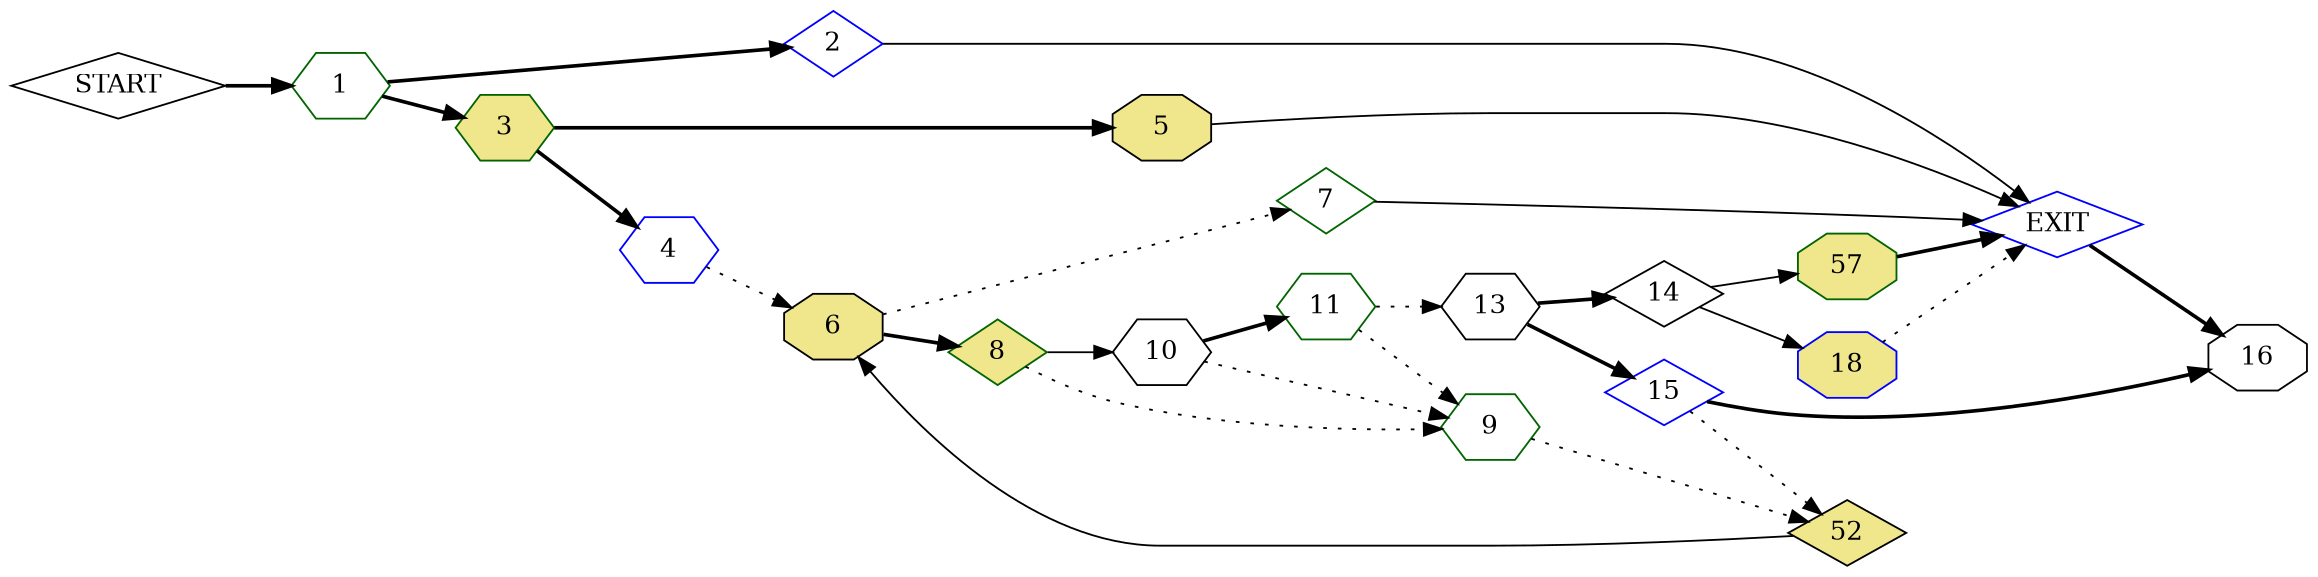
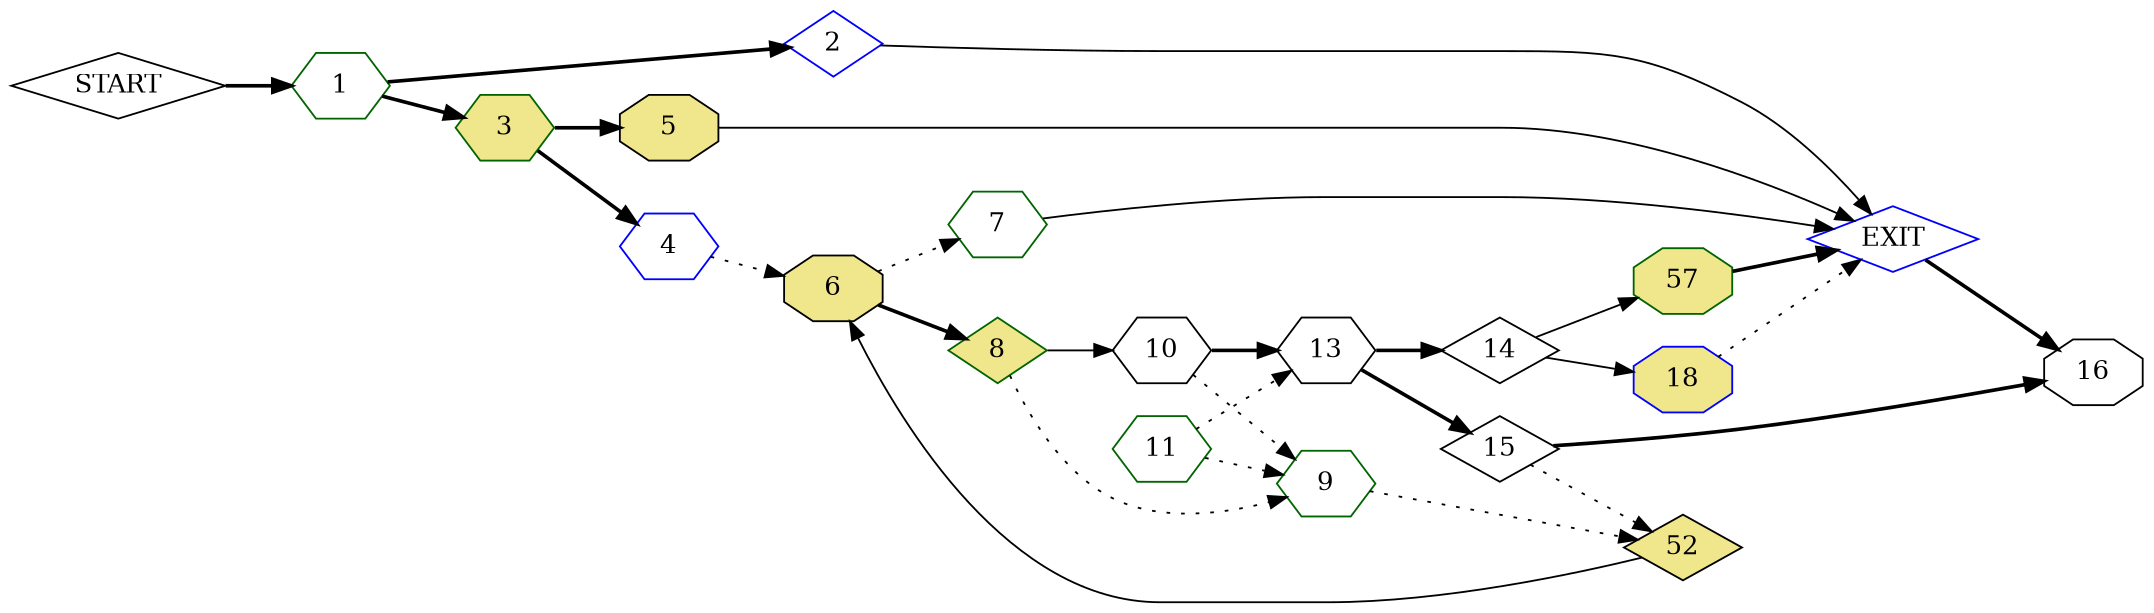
node "7": shape diamond -> hexagon
edge "10" -> "11": now "10" -> "13"
node "15": color blue -> black
